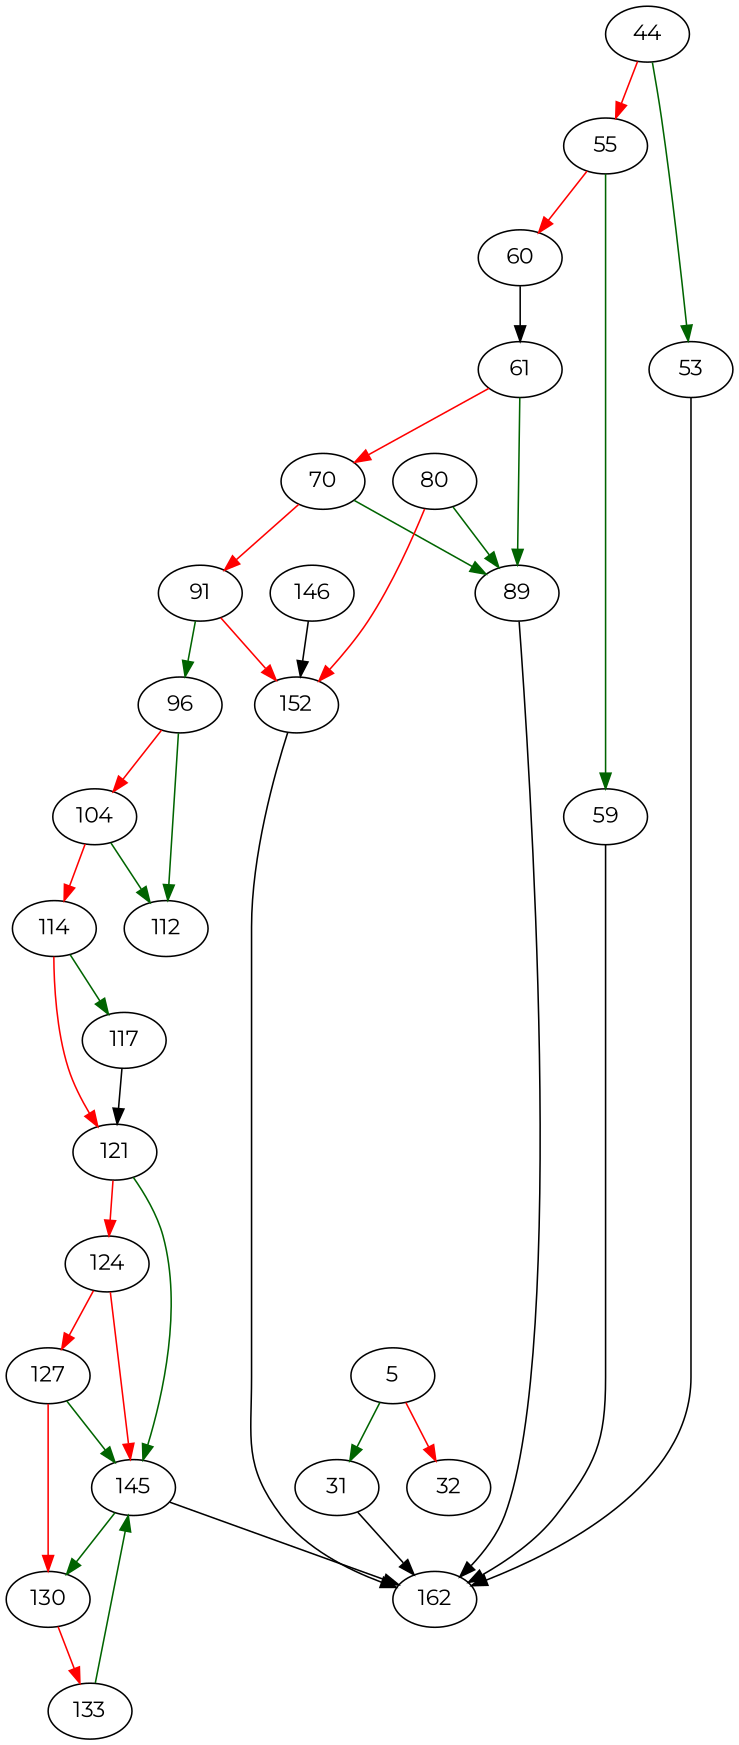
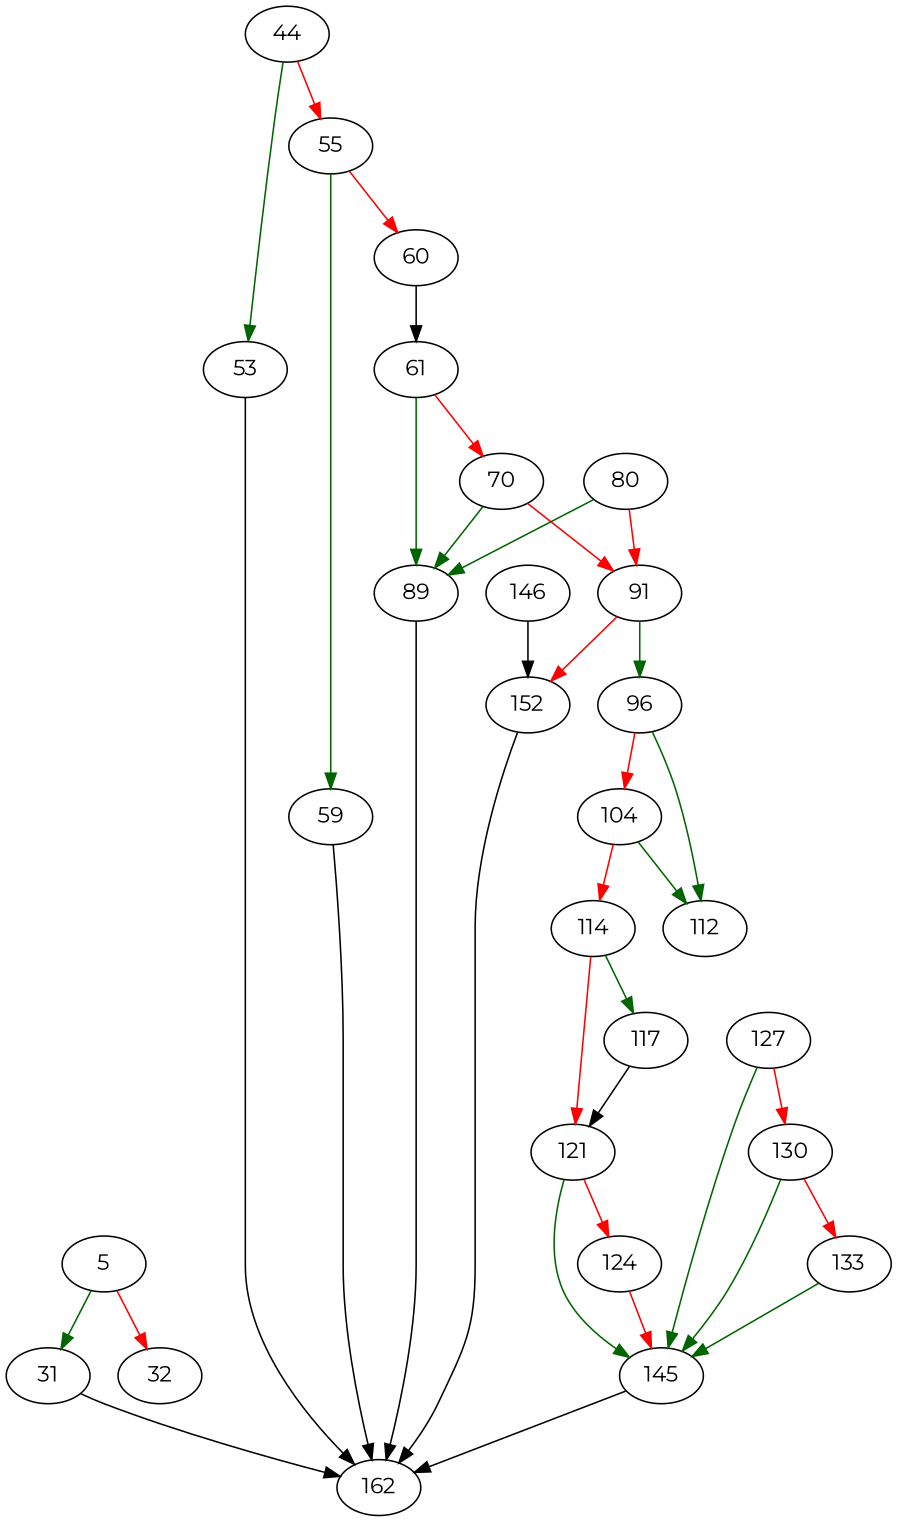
edge "80" -> "152": now "80" -> "91"
edge "124" -> "127": removed
edge "145" -> "130": reversed
